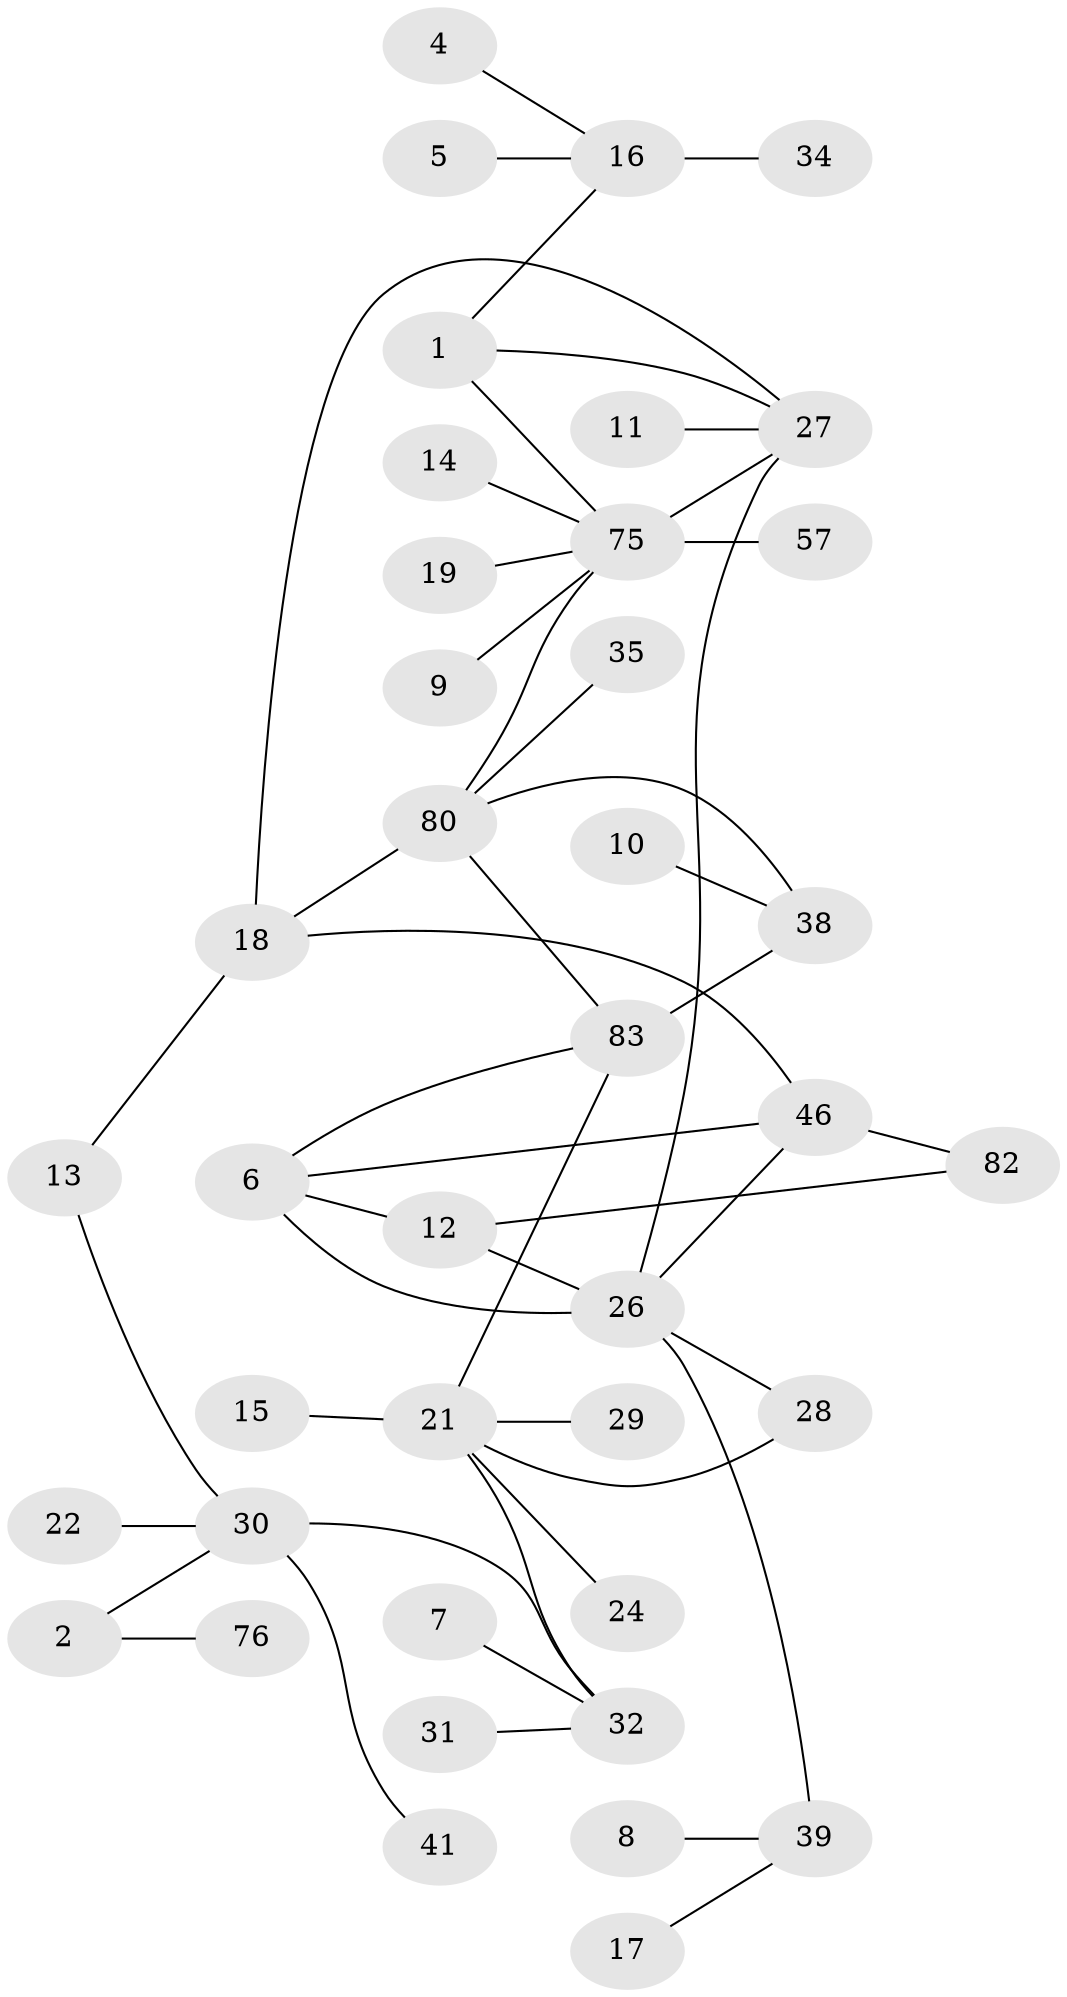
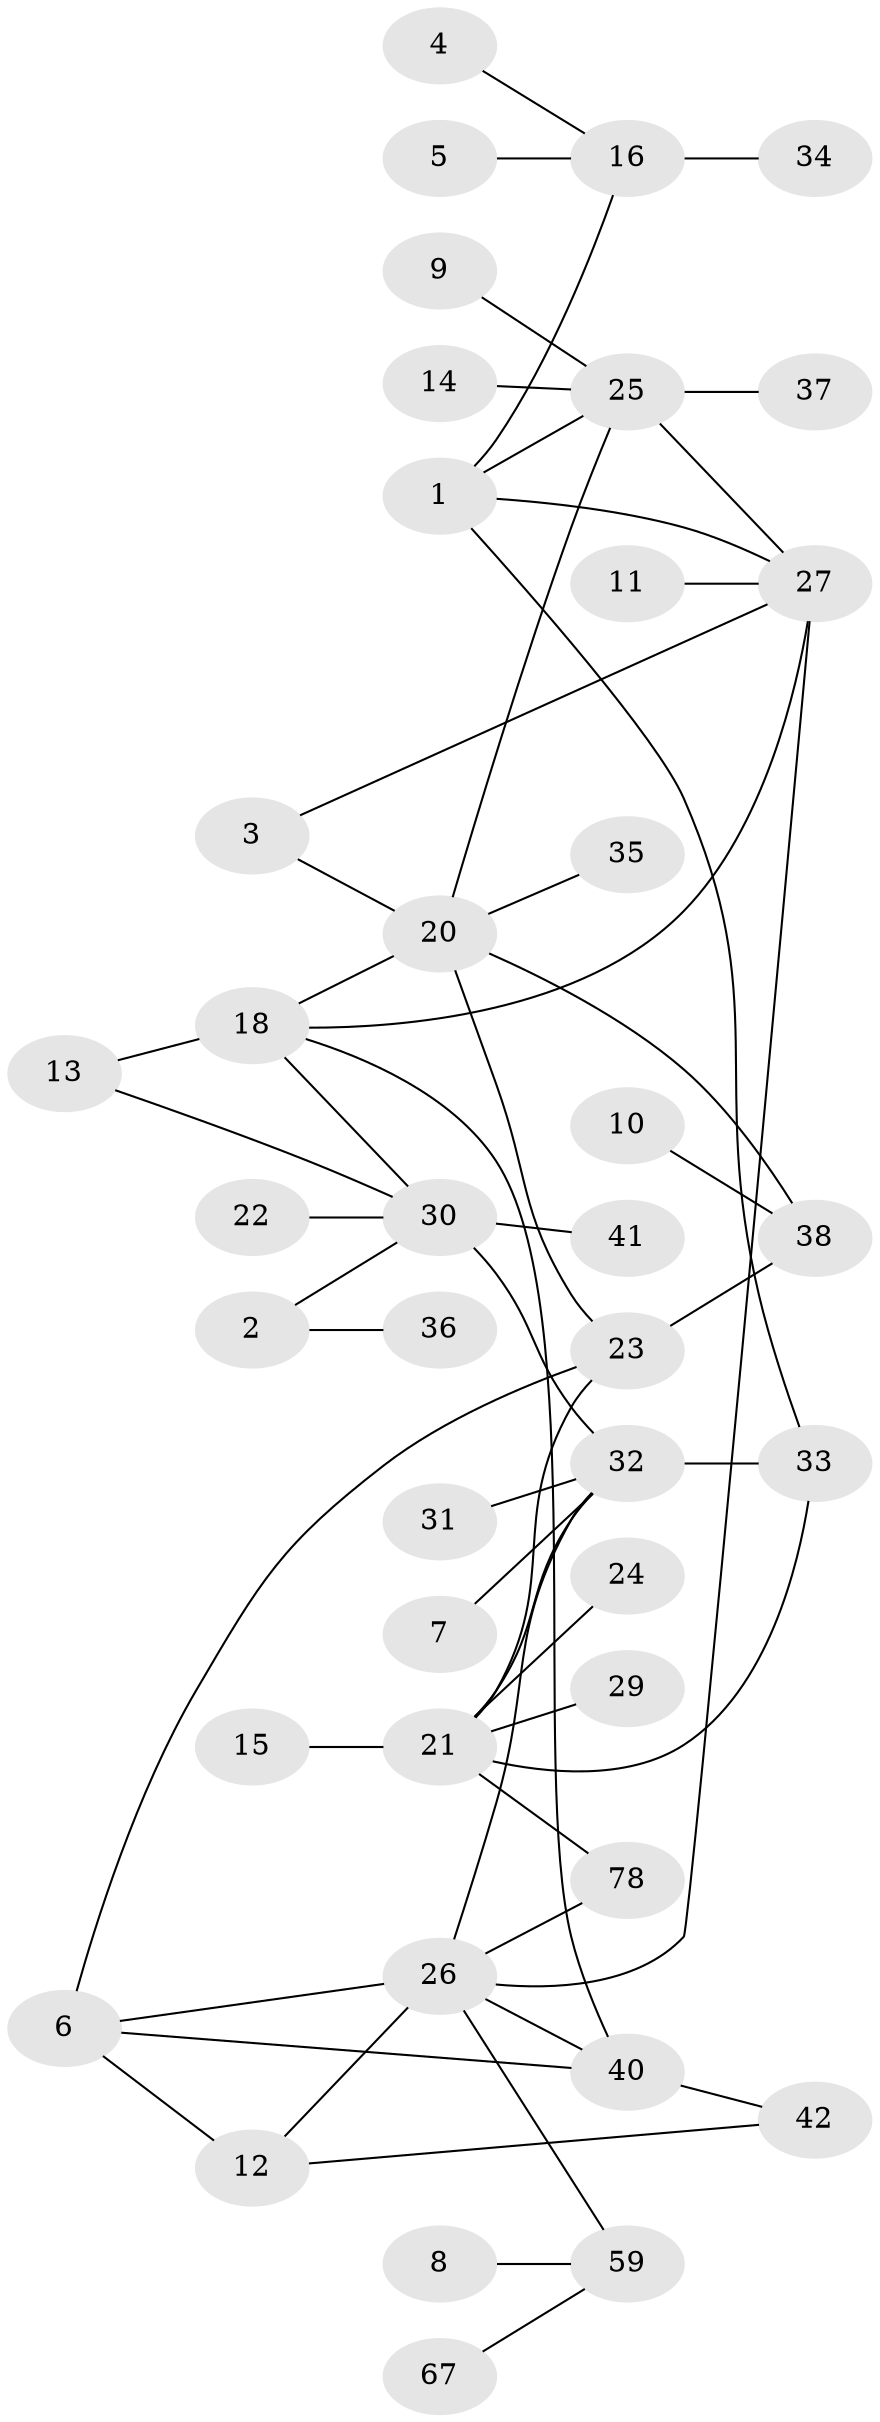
node "75": label "75" -> "25"
node "57": label "57" -> "37"
node "19": removed
node "80": label "80" -> "20"
node "3": added
node "83": label "83" -> "23"
node "46": label "46" -> "40"
edge "18" -- "30": added
node "82": label "82" -> "42"
node "28": label "28" -> "78"
node "33": added
node "76": label "76" -> "36"
edge "32" -- "26": added
node "39": label "39" -> "59"
node "17": label "17" -> "67"
